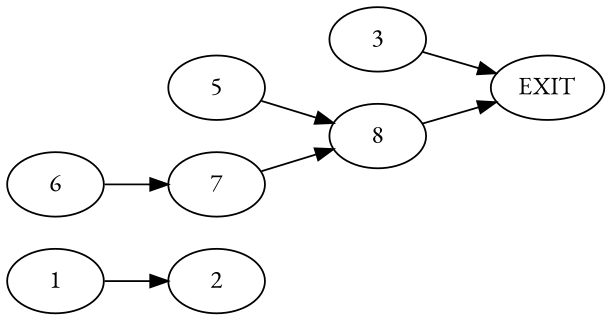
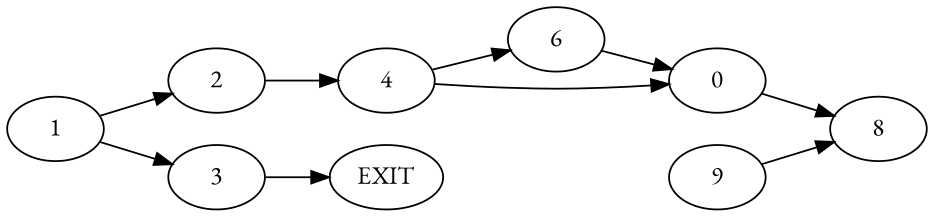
node "4": added
node "5": label "5" -> "9"
edge "8" -> "EXIT": removed
edge "1" -> "3": added
node "7": label "7" -> "0"
